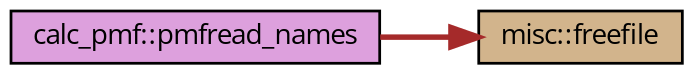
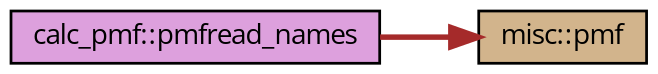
node "misc::freefile": label "misc::freefile" -> "misc::pmf"
